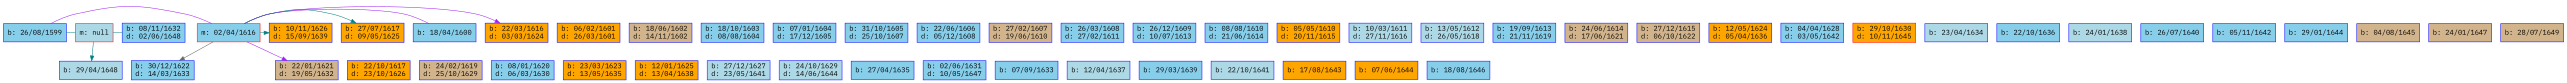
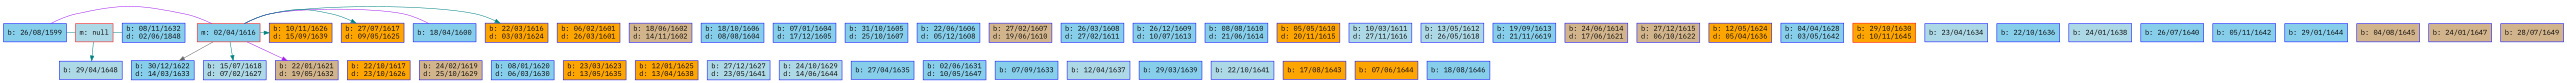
edge "m: 02/04/1616" -> "b: 22/03/1616 d: 03/03/1624": color purple -> teal
node "b: 08/11/1632 d: 02/06/1648": label "b: 08/11/1632 d: 02/06/1648" -> "b: 08/11/1632 d: 02/06/1848"
node "b: 18/10/1603 d: 08/08/1604": label "b: 18/10/1603 d: 08/08/1604" -> "b: 18/10/1606 d: 08/08/1604"
node "b: 19/09/1613 d: 21/11/1619": label "b: 19/09/1613 d: 21/11/1619" -> "b: 19/09/1613 d: 21/11/6619"
node "b: 15/07/1618 d: 07/02/1627": added
